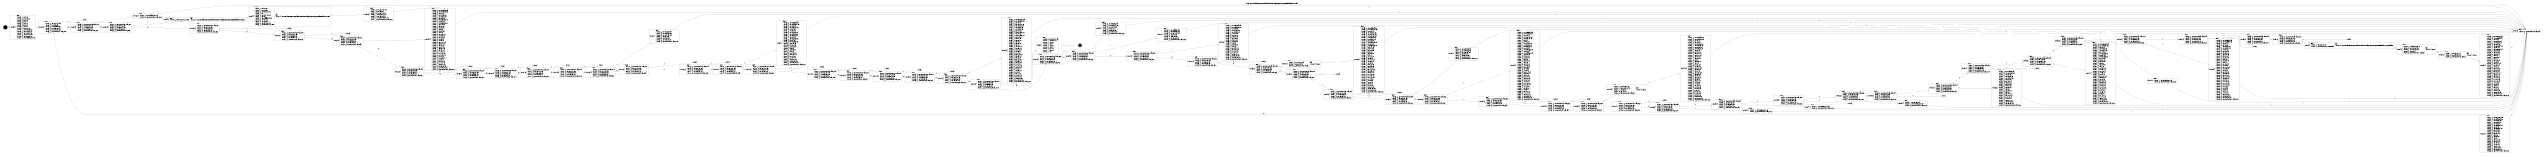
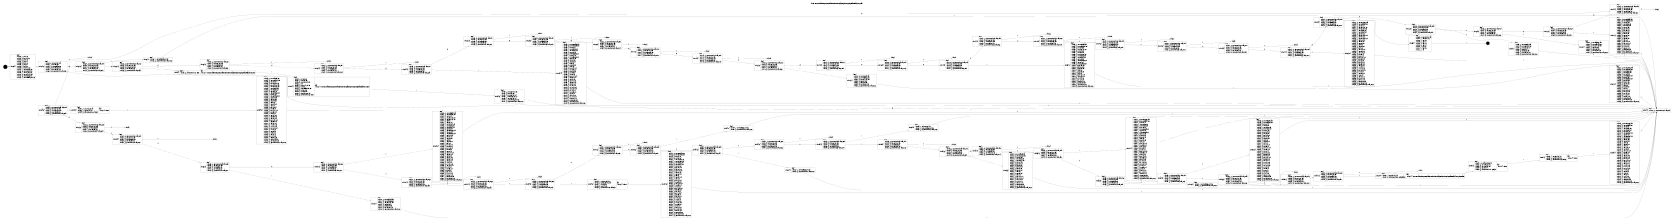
edge "0x401891 [25]" -> "0x4018aa [25]": reversed
